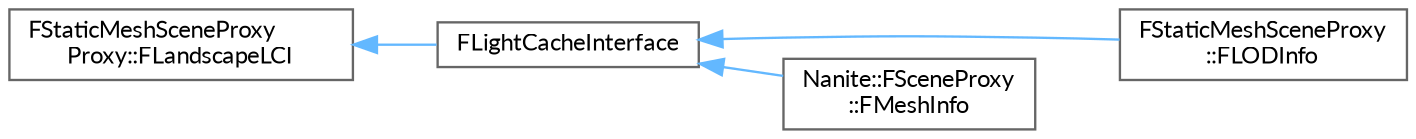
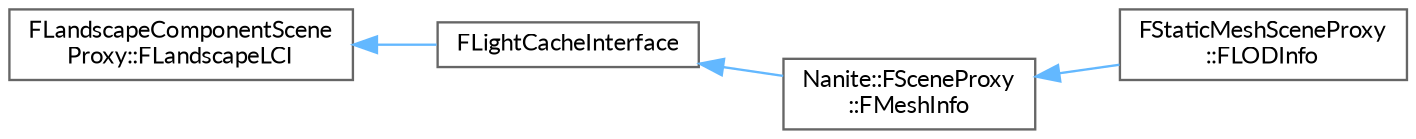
edge "FStaticMeshSceneProxy ::FLODInfo" -> "FLightCacheInterface": now "FStaticMeshSceneProxy ::FLODInfo" -> "Nanite::FSceneProxy ::FMeshInfo"
node "FStaticMeshSceneProxy Proxy::FLandscapeLCI": label "FStaticMeshSceneProxy Proxy::FLandscapeLCI" -> "FLandscapeComponentScene Proxy::FLandscapeLCI"
